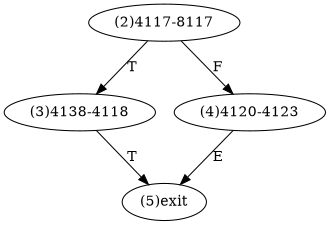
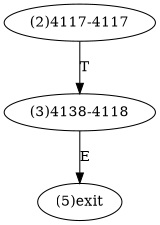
node "(2)4117-8117": label "(2)4117-8117" -> "(2)4117-4117"
node "(4)4120-4123": removed
edge "(3)4138-4118" -> "(5)exit": label "T" -> "E"
